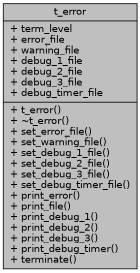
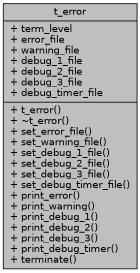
node "t_error": text "+ print_file()" -> "+ print_warning()"
